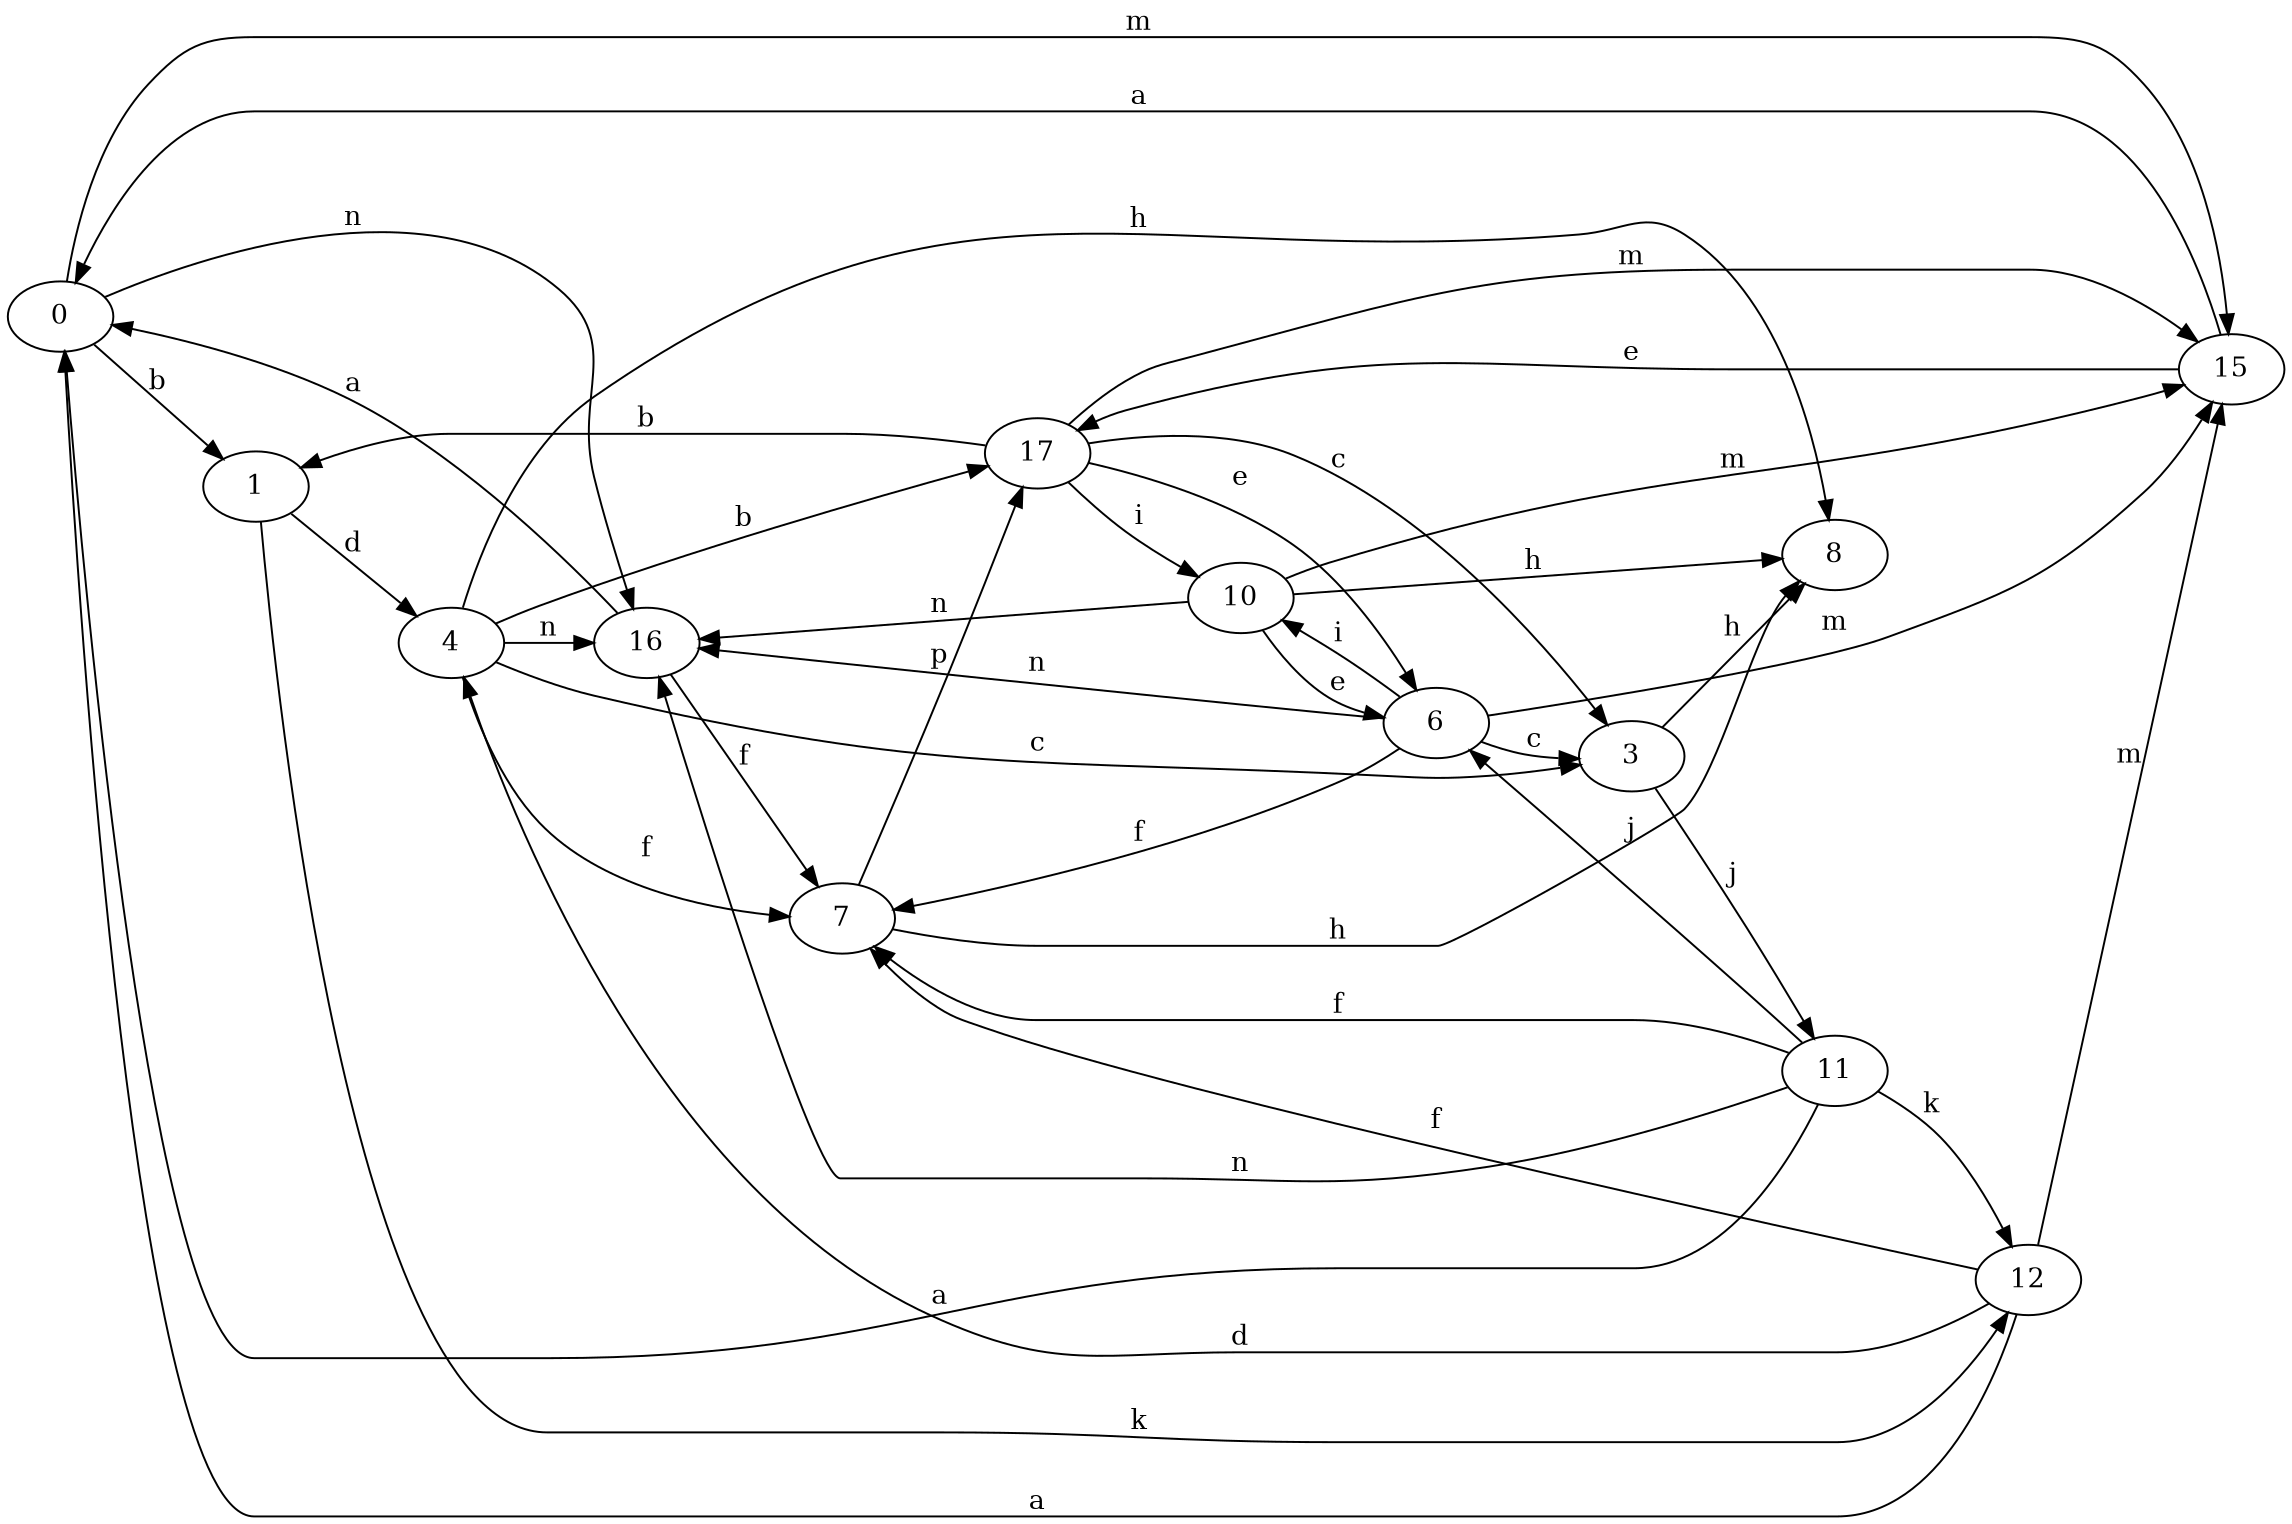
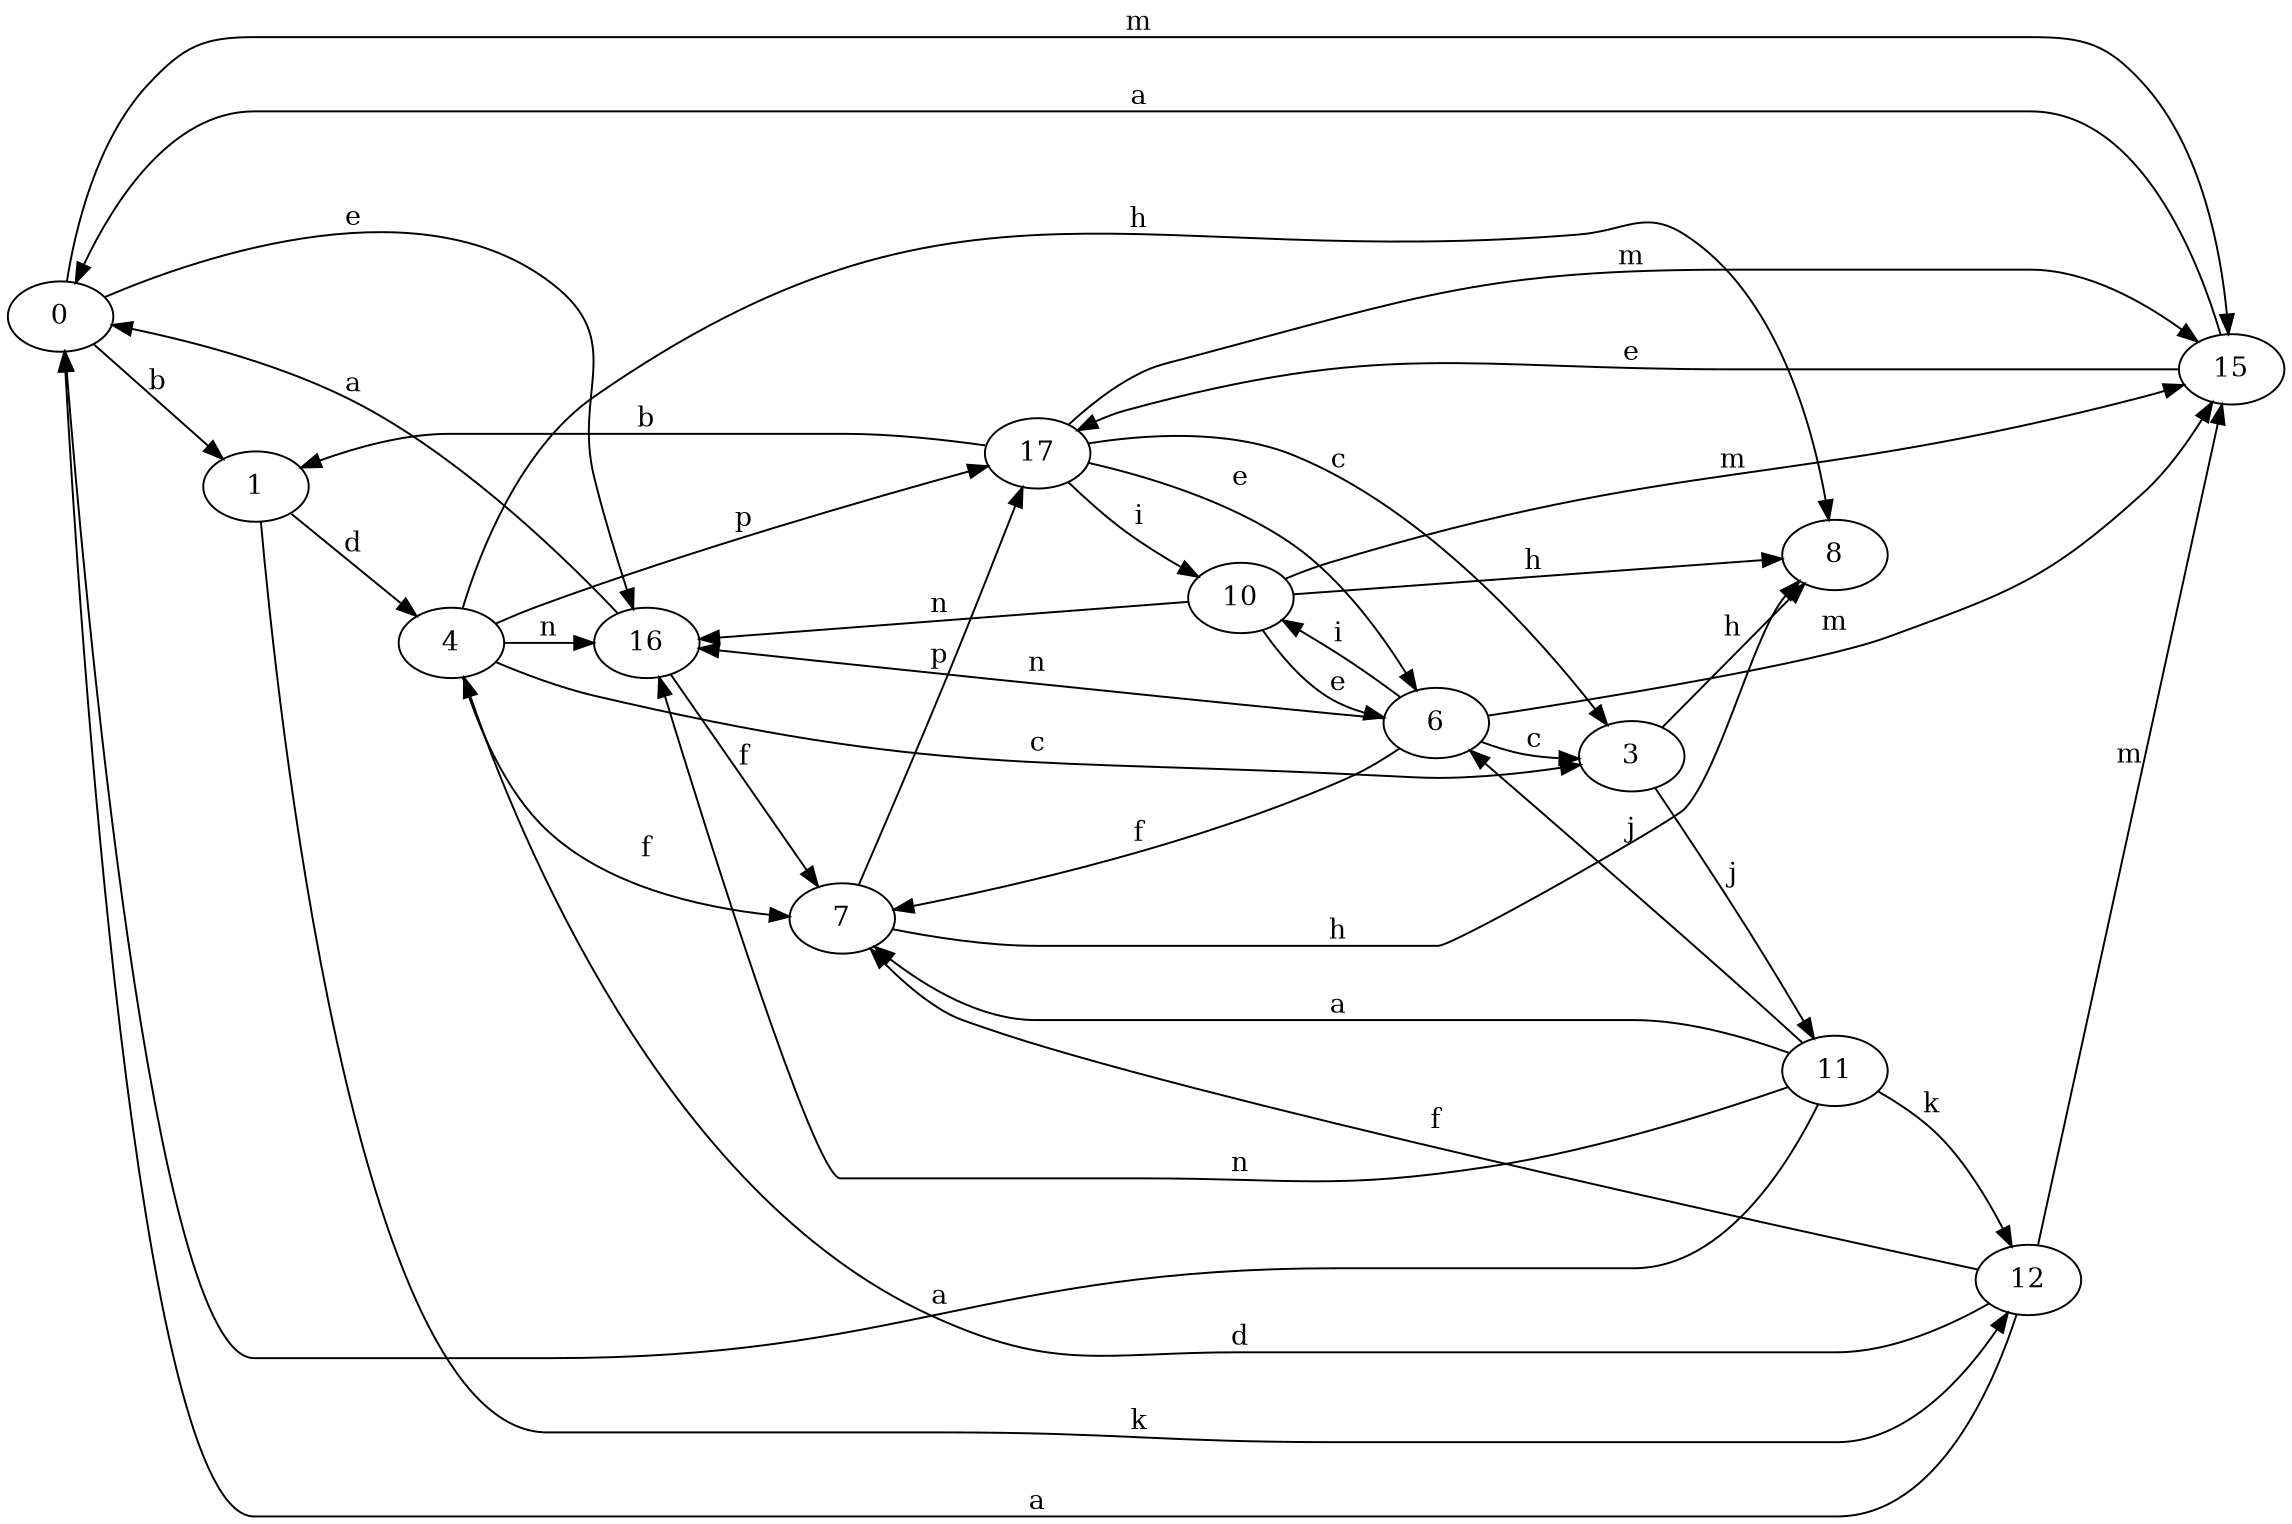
edge "0" -> "16": label "n" -> "e"
edge "4" -> "17": label "b" -> "p"
edge "11" -> "7": label "f" -> "a"
